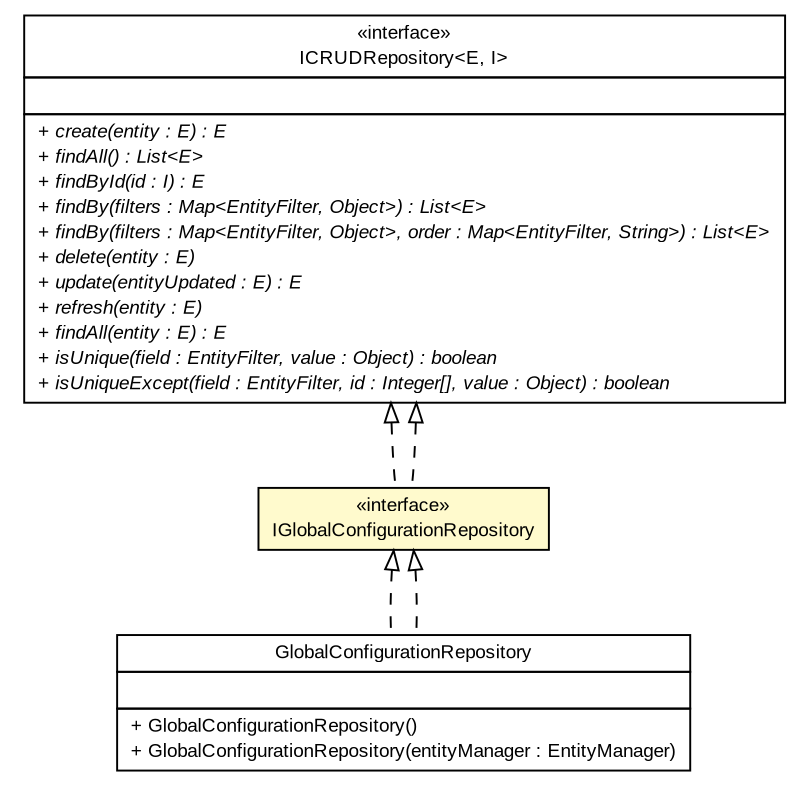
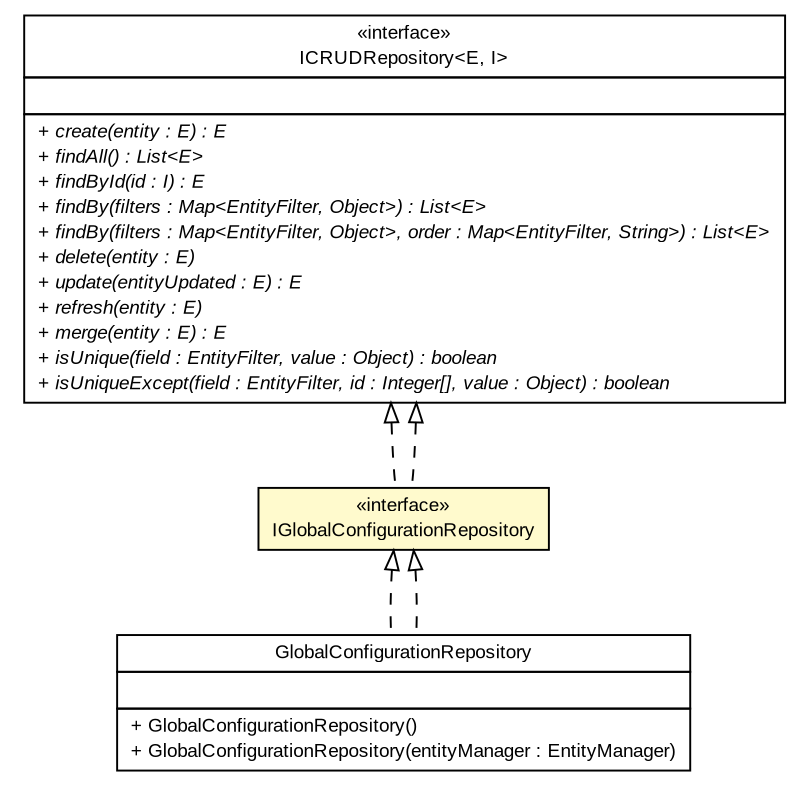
node "ICRUDRepository<E, I>": text "+ findAll(entity : E) : E" -> "+ merge(entity : E) : E"
